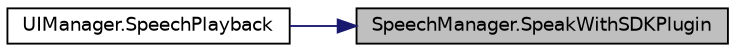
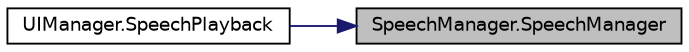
node "SpeechManager.SpeakWithSDKPlugin": label "SpeechManager.SpeakWithSDKPlugin" -> "SpeechManager.SpeechManager"
